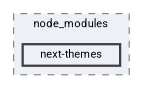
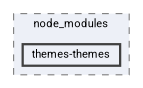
node "next-themes": label "next-themes" -> "themes-themes"
